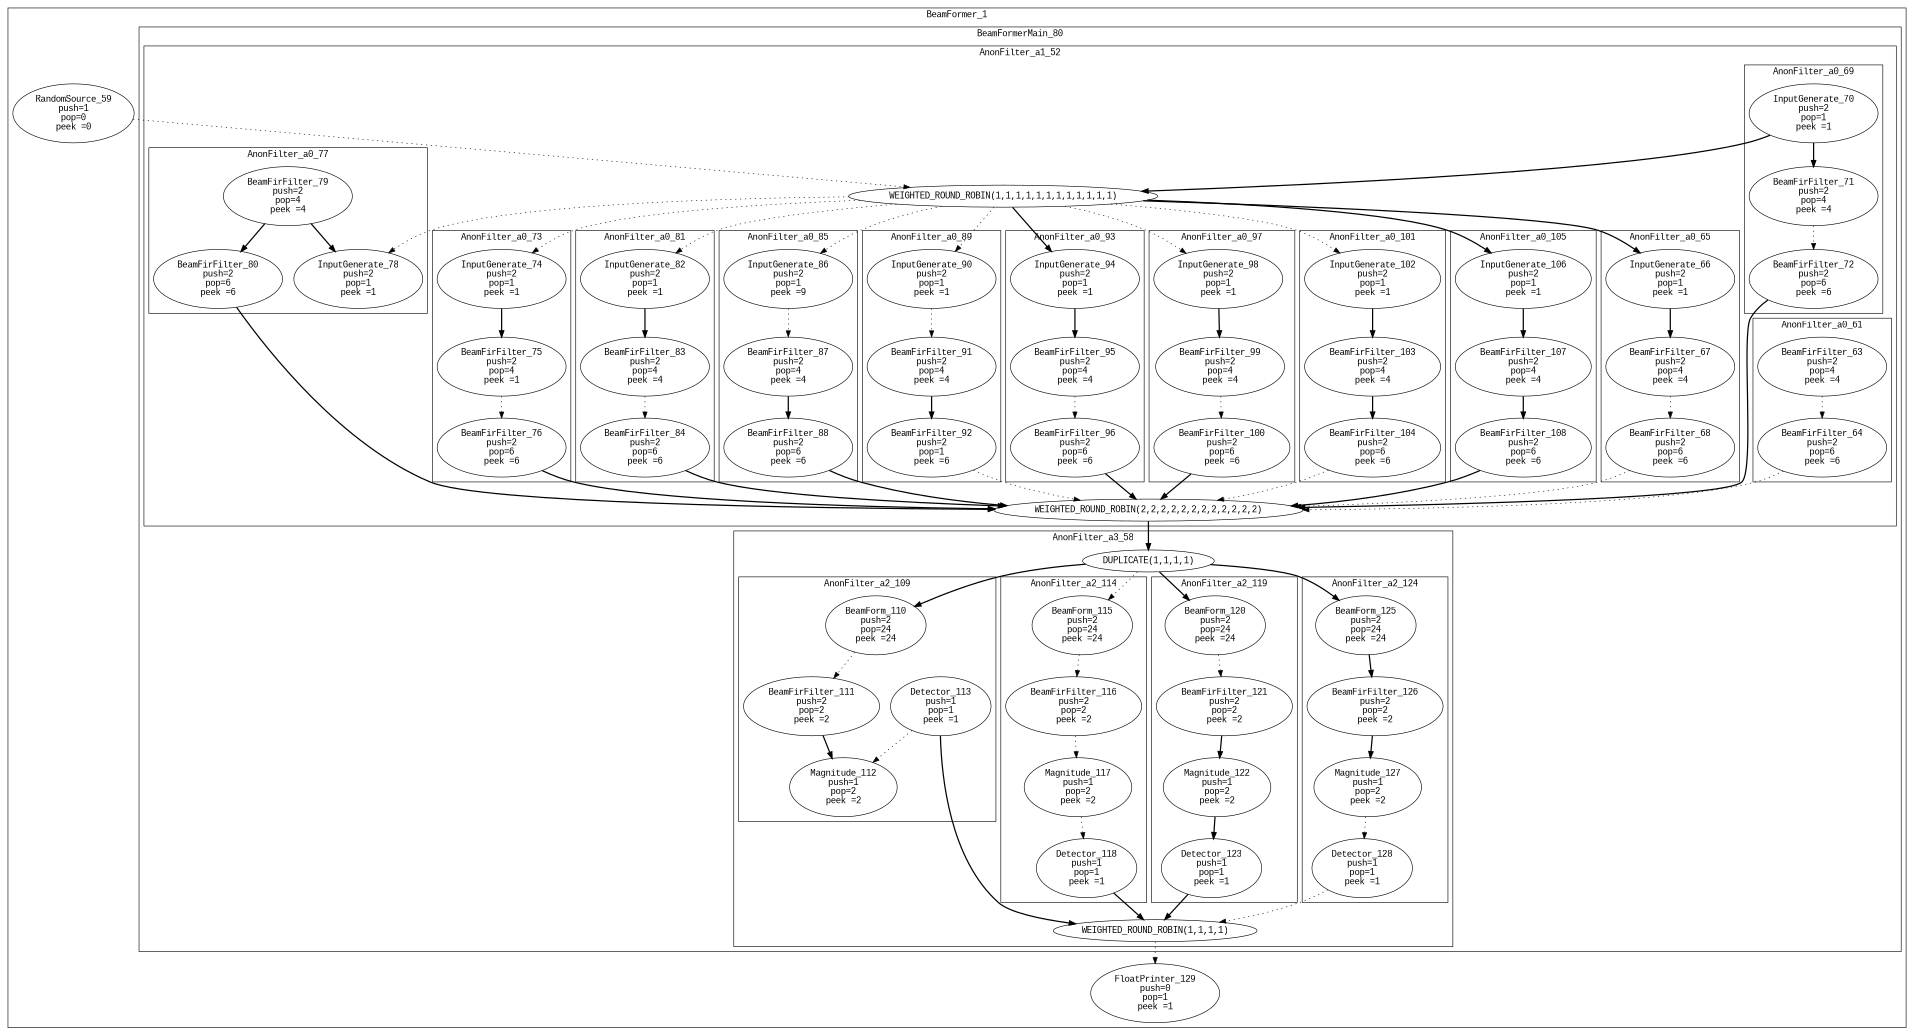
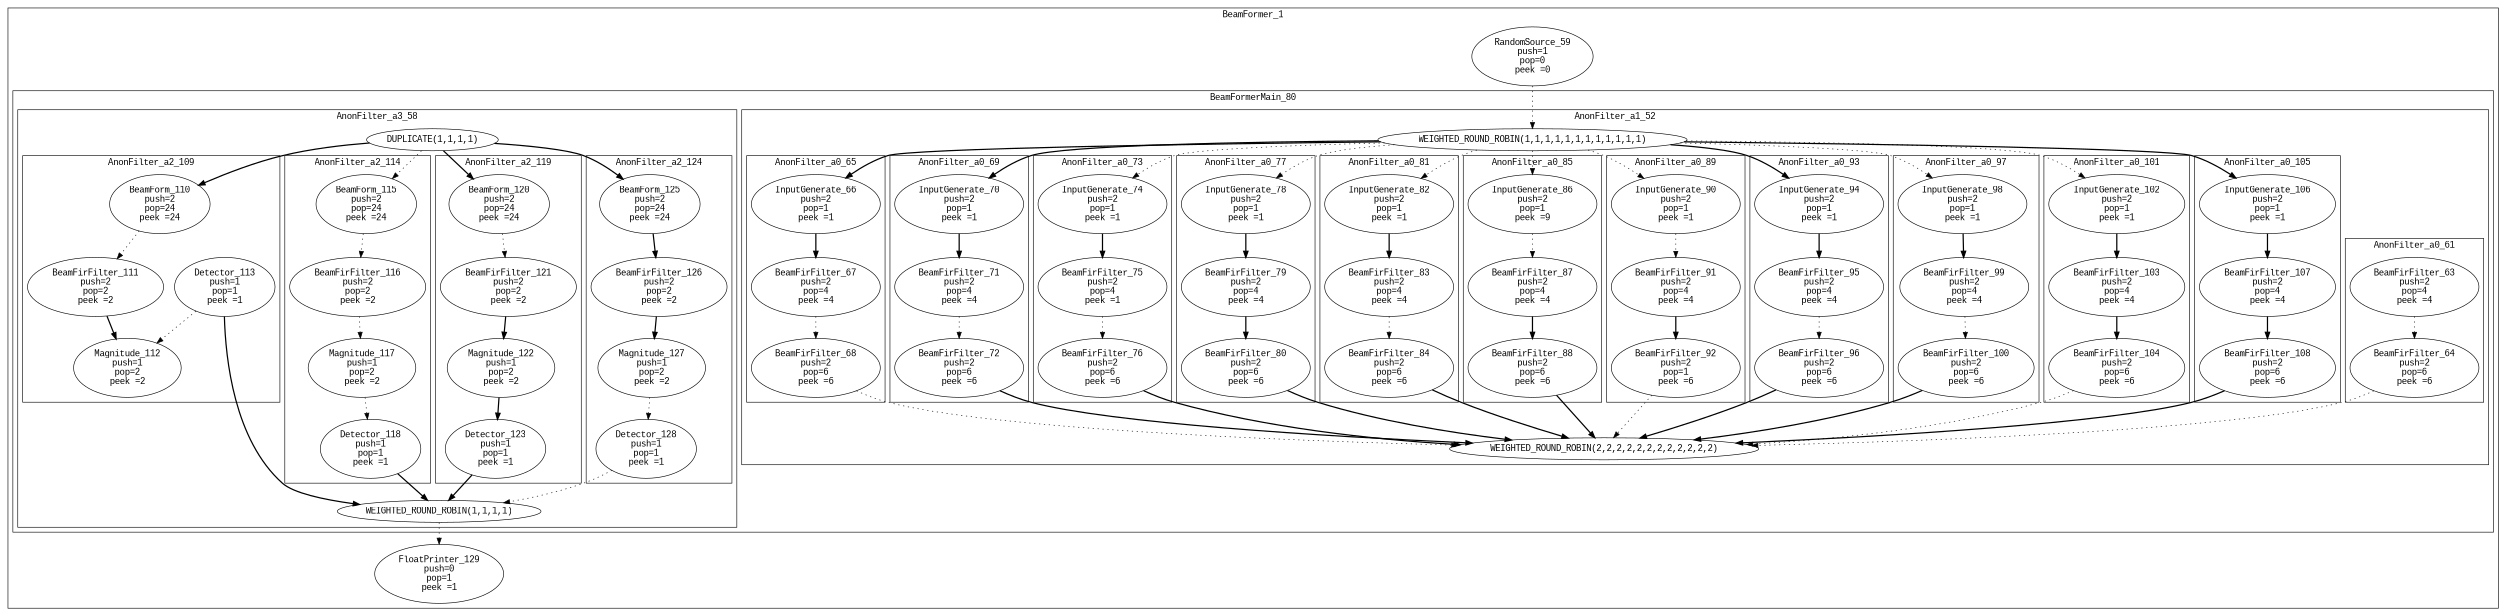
edge "InputGenerate_70 push=2 pop=1 peek =1" -> "WEIGHTED_ROUND_ROBIN(1,1,1,1,1,1,1,1,1,1,1,1)": reversed
edge "BeamFirFilter_79 push=2 pop=4 peek =4" -> "InputGenerate_78 push=2 pop=1 peek =1": reversed
edge "WEIGHTED_ROUND_ROBIN(2,2,2,2,2,2,2,2,2,2,2,2)" -> "DUPLICATE(1,1,1,1)": removed
